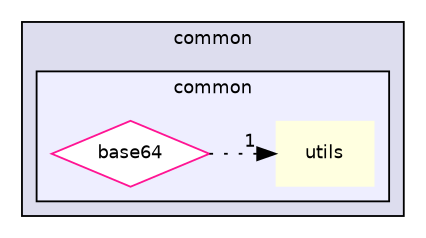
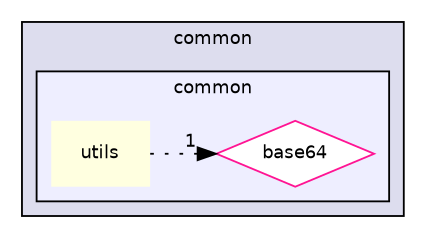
edge "base64" -> "utils": reversed
